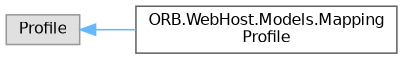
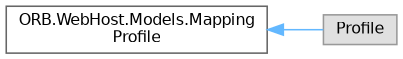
edge "ORB.WebHost.Models.Mapping Profile" -> "Profile": reversed
